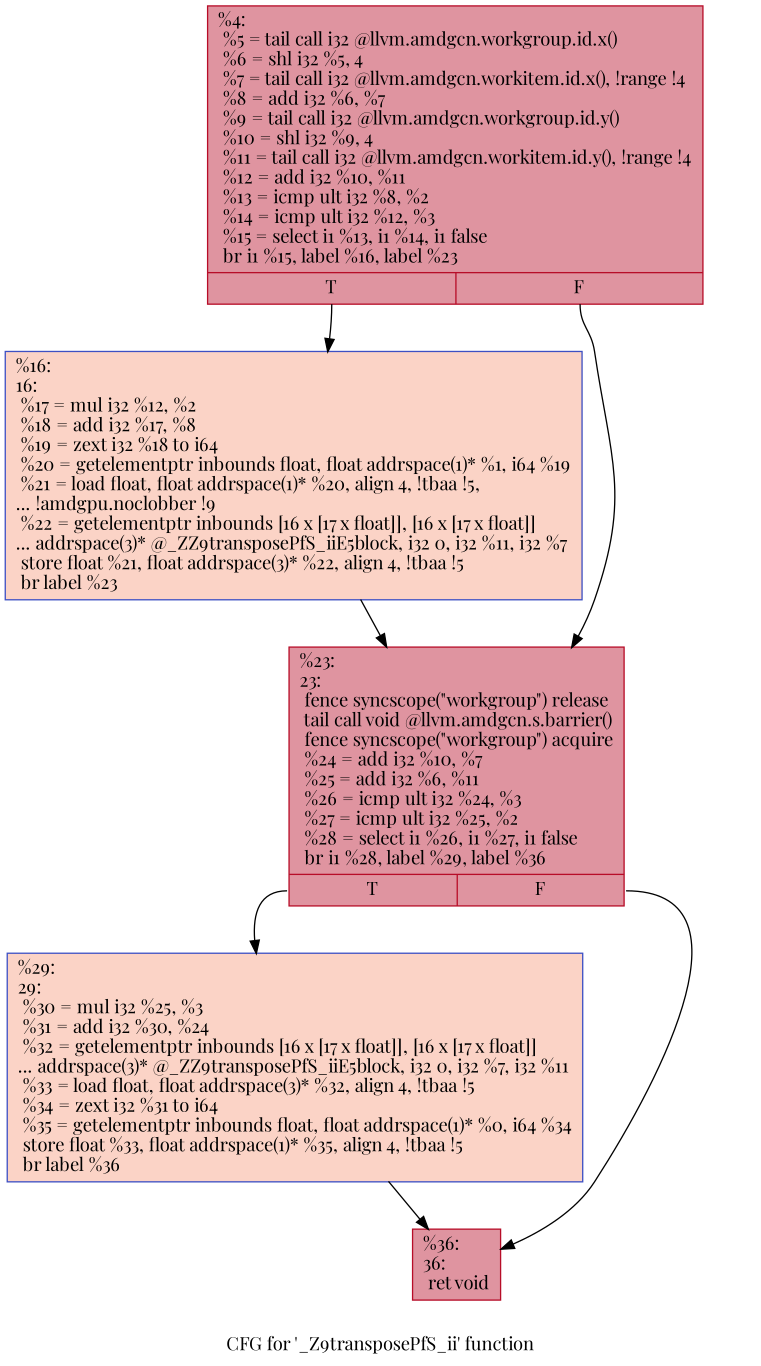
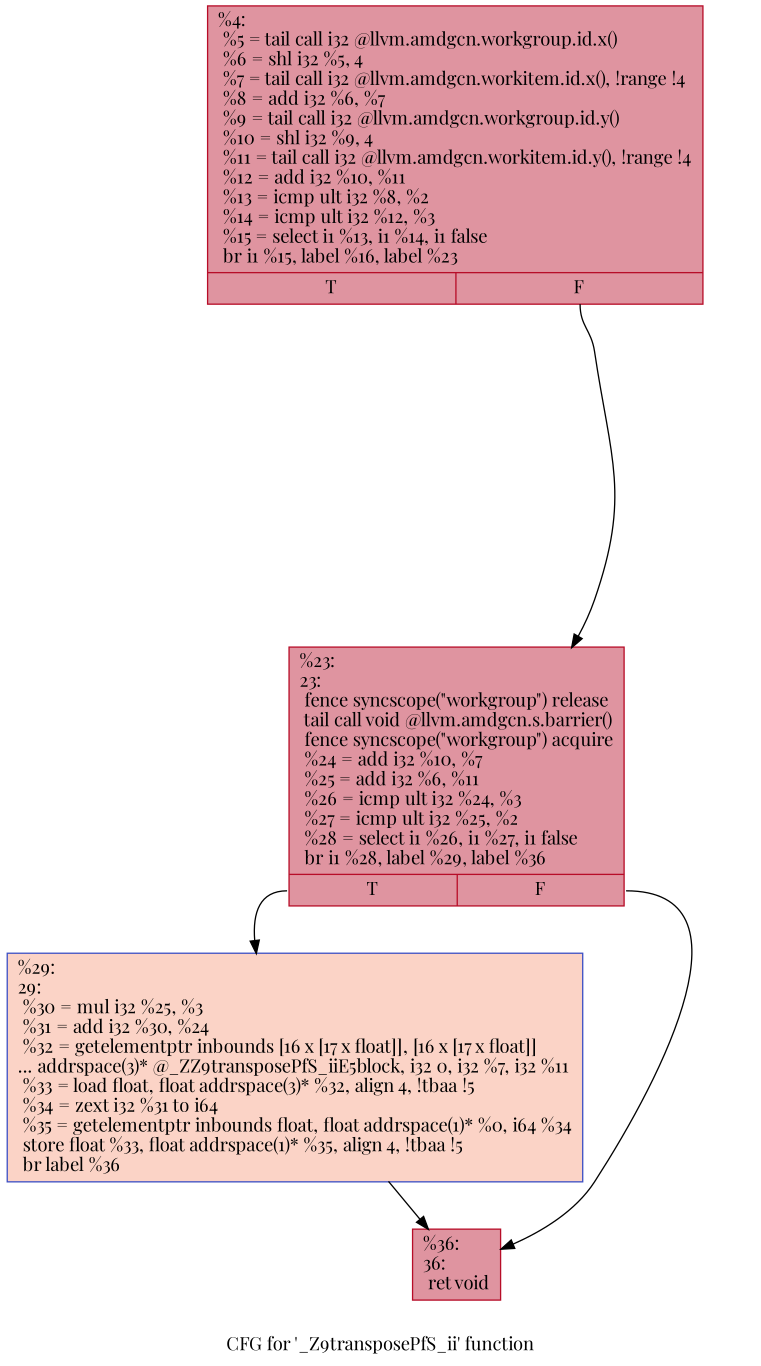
node "%16:": removed
